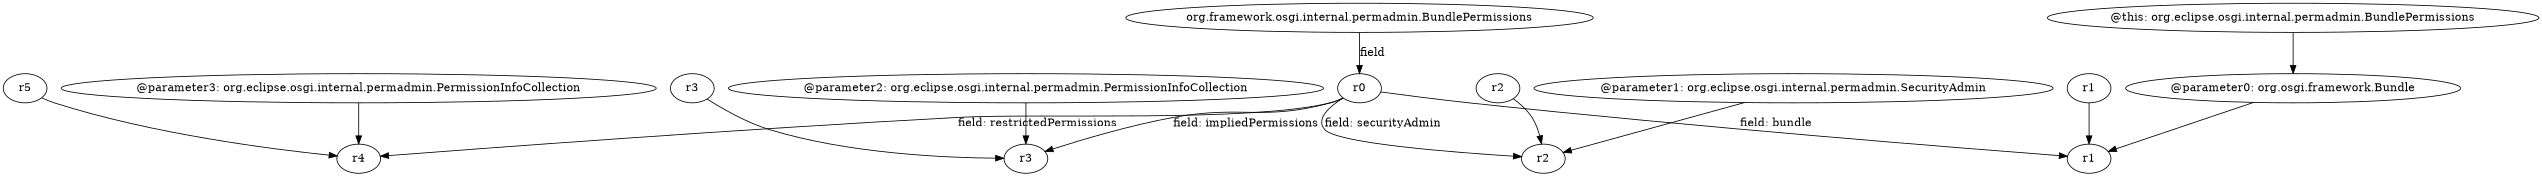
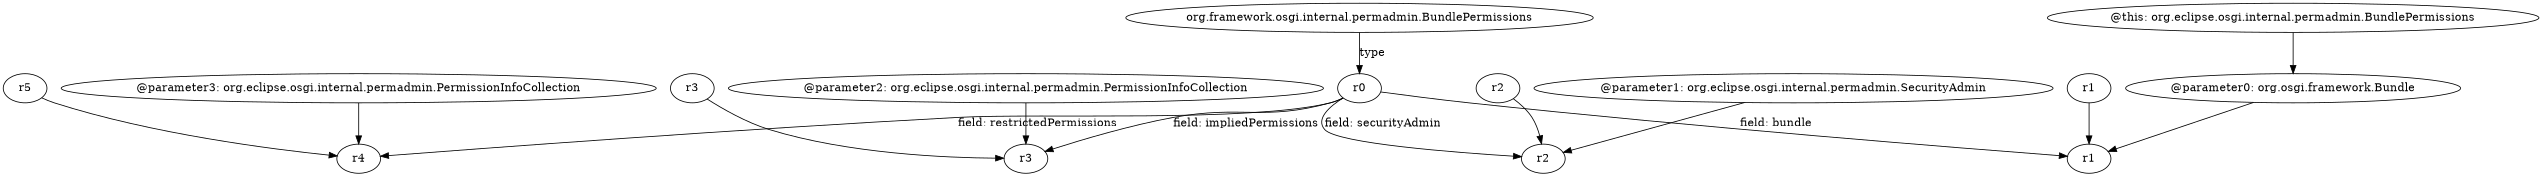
edge "org.framework.osgi.internal.permadmin.BundlePermissions" -> "r0": label "field" -> "type"
